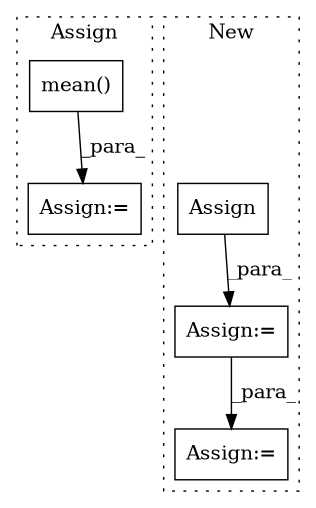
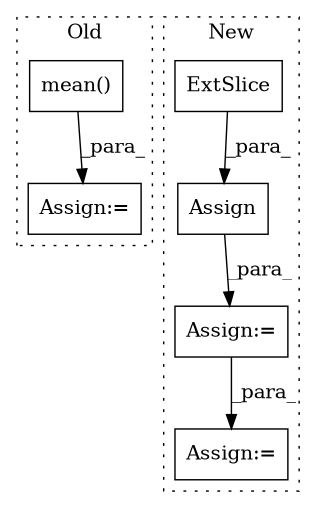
cluster "Assign": label "Assign" -> "Old"
node "ExtSlice": added
